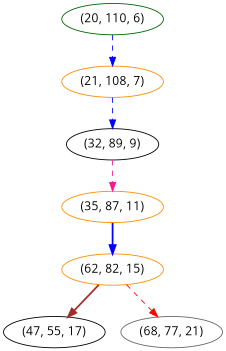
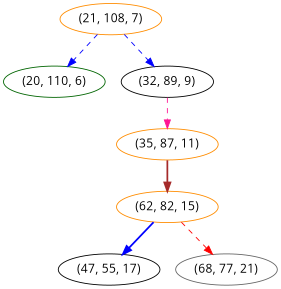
edge "(20, 110, 6)" -> "(21, 108, 7)": reversed
edge "(35, 87, 11)" -> "(62, 82, 15)": color blue -> brown
edge "(62, 82, 15)" -> "(47, 55, 17)": color brown -> blue
